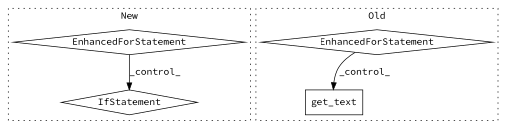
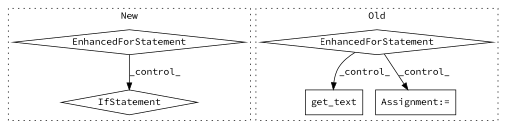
node "Assignment:=": added
